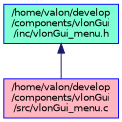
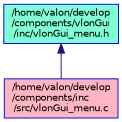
node "/home/valon/develop /components/vlonGui /src/vlonGui_menu.c": label "/home/valon/develop /components/vlonGui /src/vlonGui_menu.c" -> "/home/valon/develop /components/inc /src/vlonGui_menu.c"
